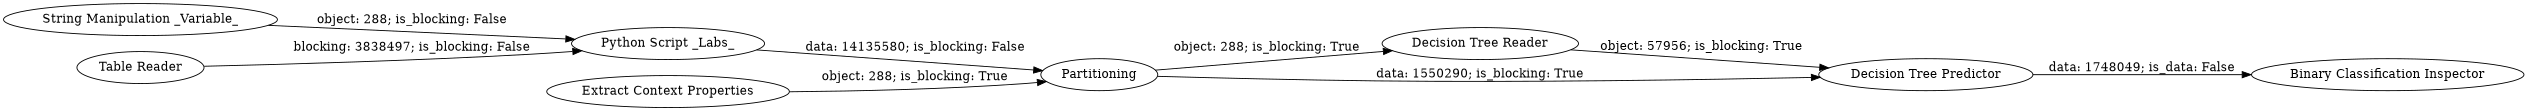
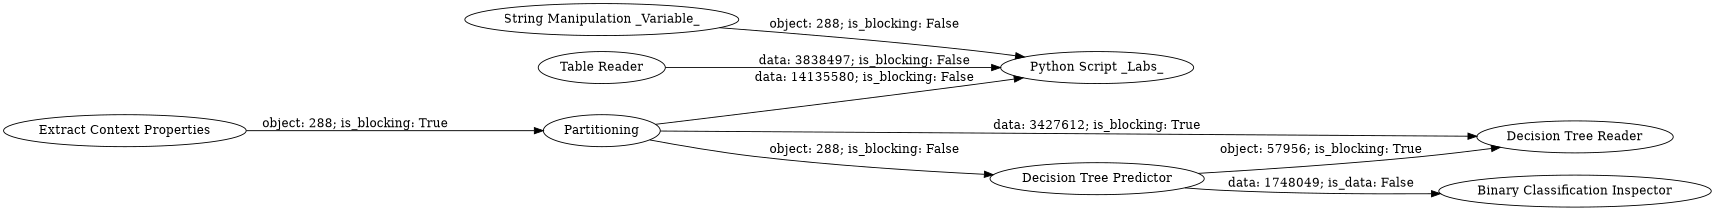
edge "Table Reader" -> "Python Script _Labs_": label "blocking: 3838497; is_blocking: False" -> "data: 3838497; is_blocking: False"
edge "Partitioning" -> "Decision Tree Reader": label "object: 288; is_blocking: True" -> "data: 3427612; is_blocking: True"
edge "Decision Tree Reader" -> "Decision Tree Predictor": reversed
edge "Python Script _Labs_" -> "Partitioning": reversed
edge "Partitioning" -> "Decision Tree Predictor": label "data: 1550290; is_blocking: True" -> "object: 288; is_blocking: False"
